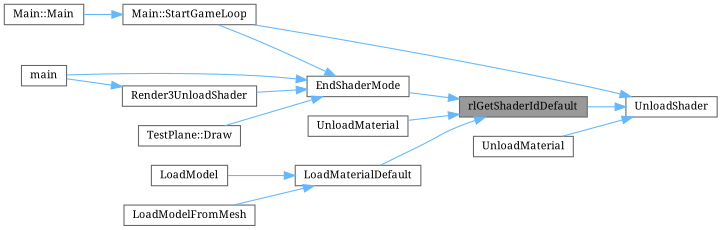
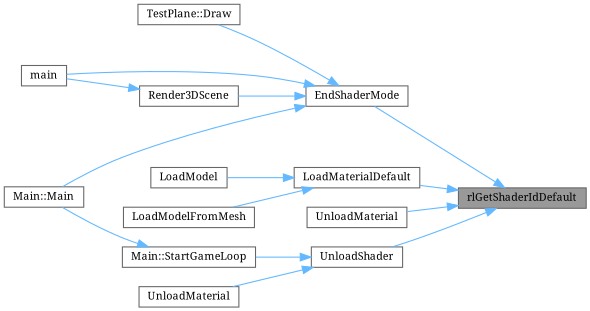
edge "Main::StartGameLoop" -> "EndShaderMode": now "Main::Main" -> "EndShaderMode"
node "Render3UnloadShader": label "Render3UnloadShader" -> "Render3DScene"
edge "rlGetShaderIdDefault" -> "UnloadShader": reversed
